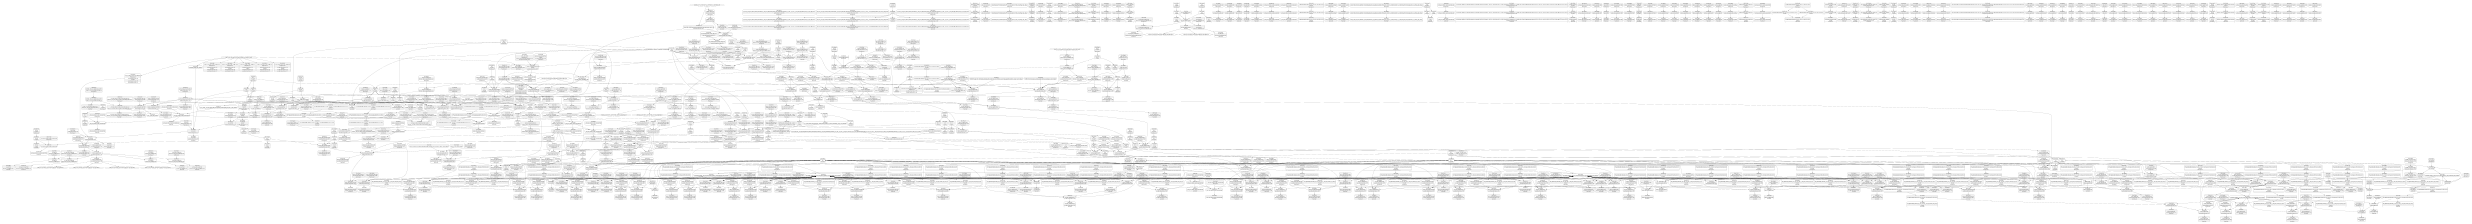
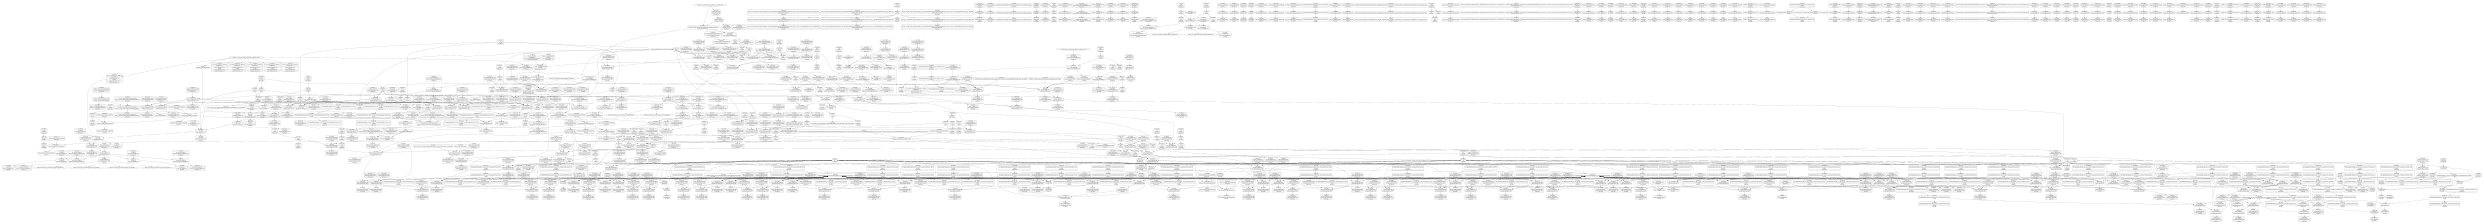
node "CE0x47268e0": removed
